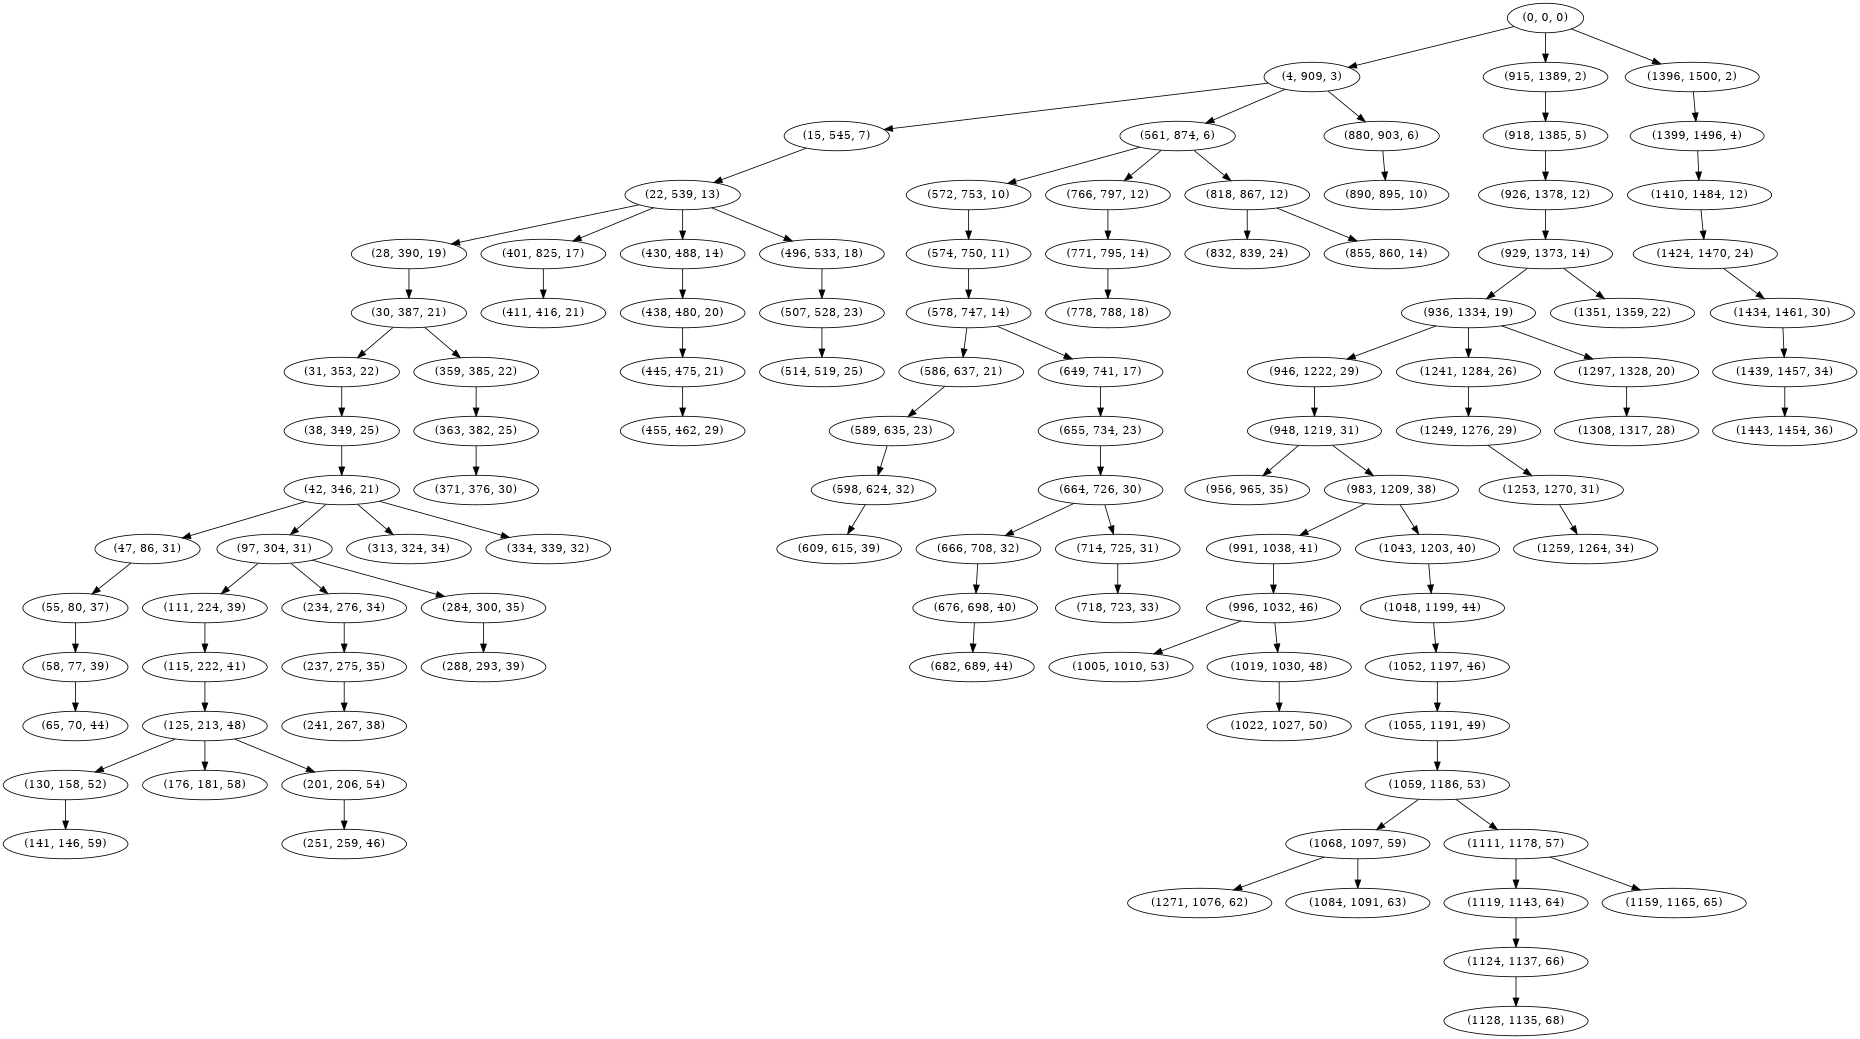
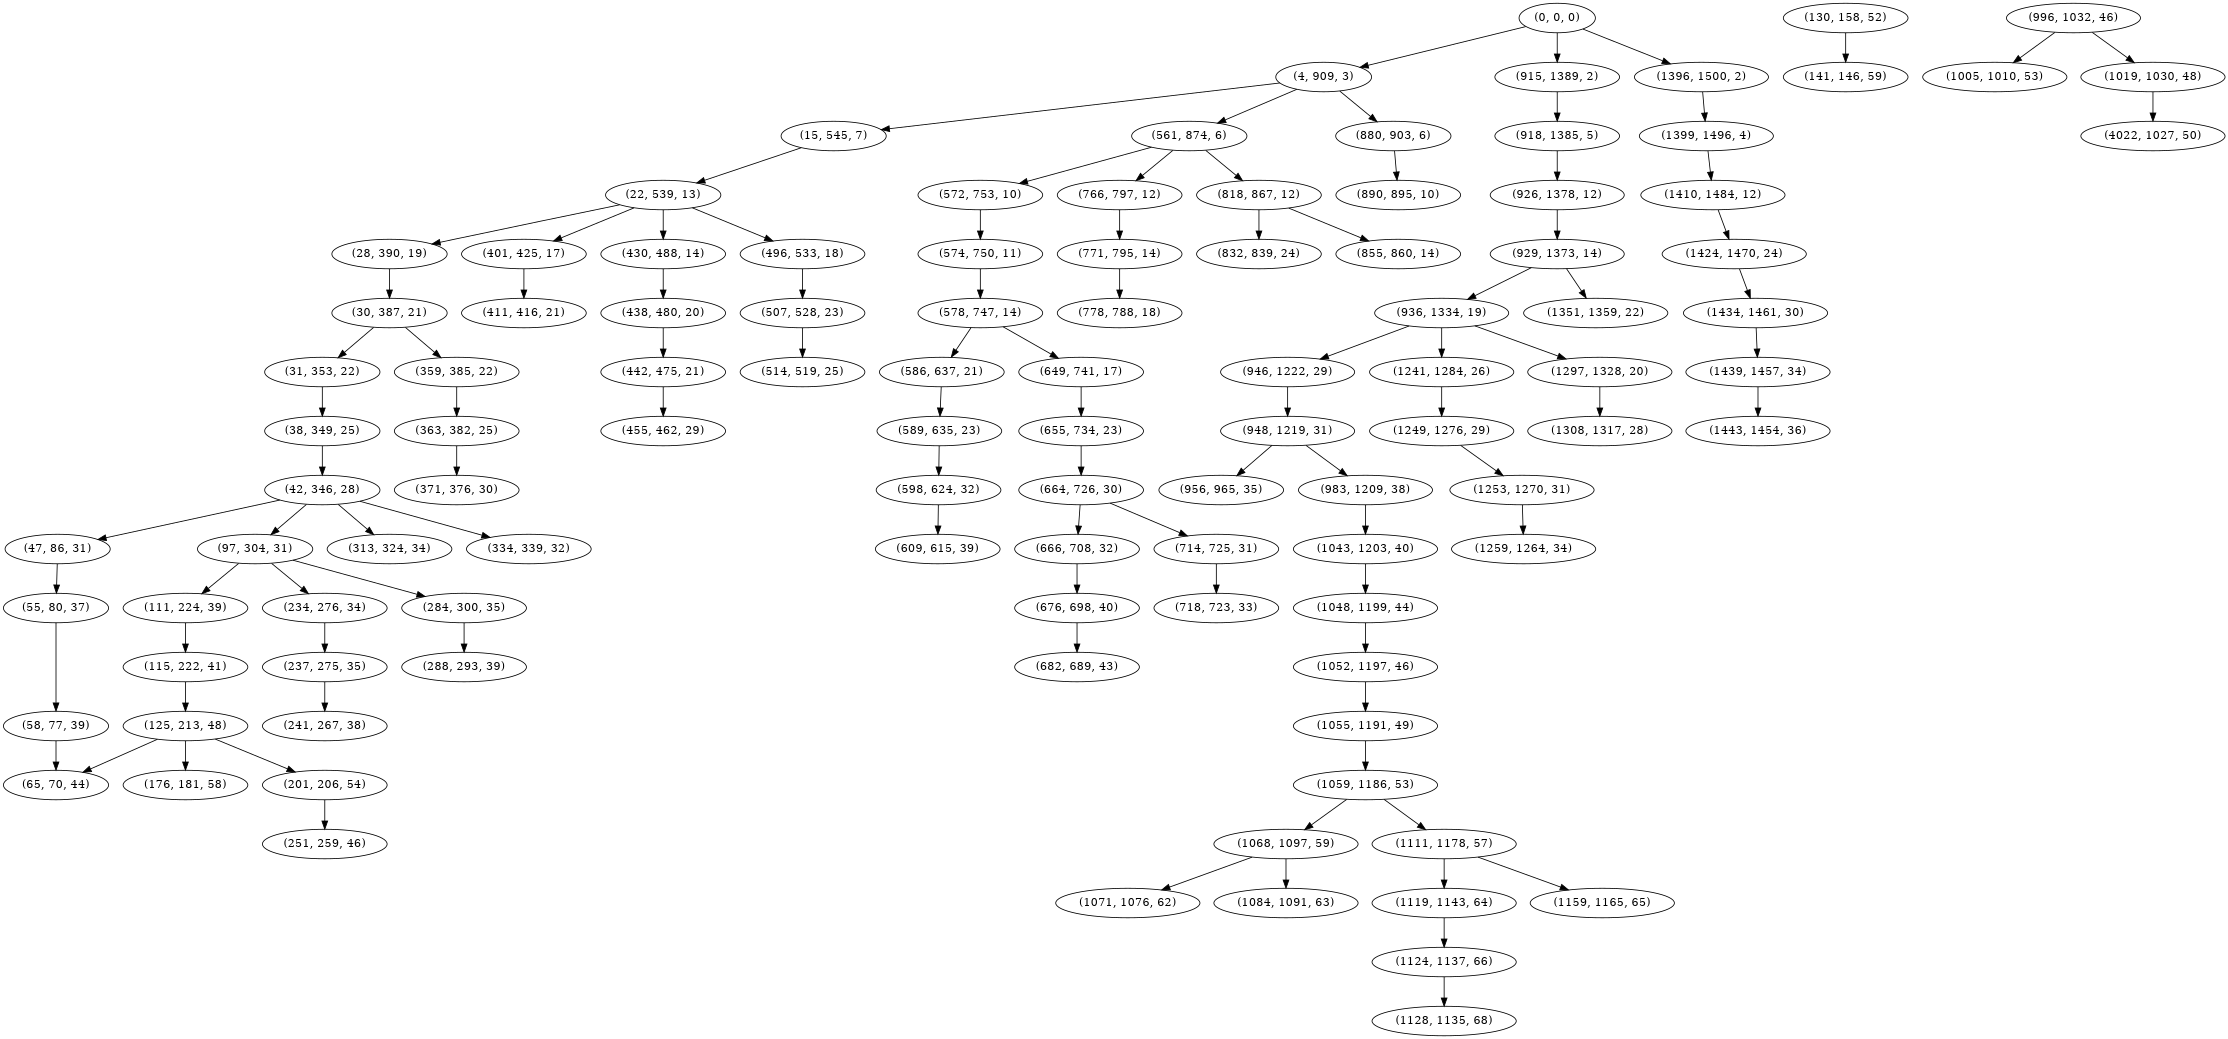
node "(401, 825, 17)": label "(401, 825, 17)" -> "(401, 425, 17)"
node "(445, 475, 21)": label "(445, 475, 21)" -> "(442, 475, 21)"
node "(42, 346, 21)": label "(42, 346, 21)" -> "(42, 346, 28)"
node "(991, 1038, 41)": removed
node "(682, 689, 44)": label "(682, 689, 44)" -> "(682, 689, 43)"
node "(1022, 1027, 50)": label "(1022, 1027, 50)" -> "(4022, 1027, 50)"
edge "(125, 213, 48)" -> "(130, 158, 52)": now "(125, 213, 48)" -> "(65, 70, 44)"
node "(1271, 1076, 62)": label "(1271, 1076, 62)" -> "(1071, 1076, 62)"
